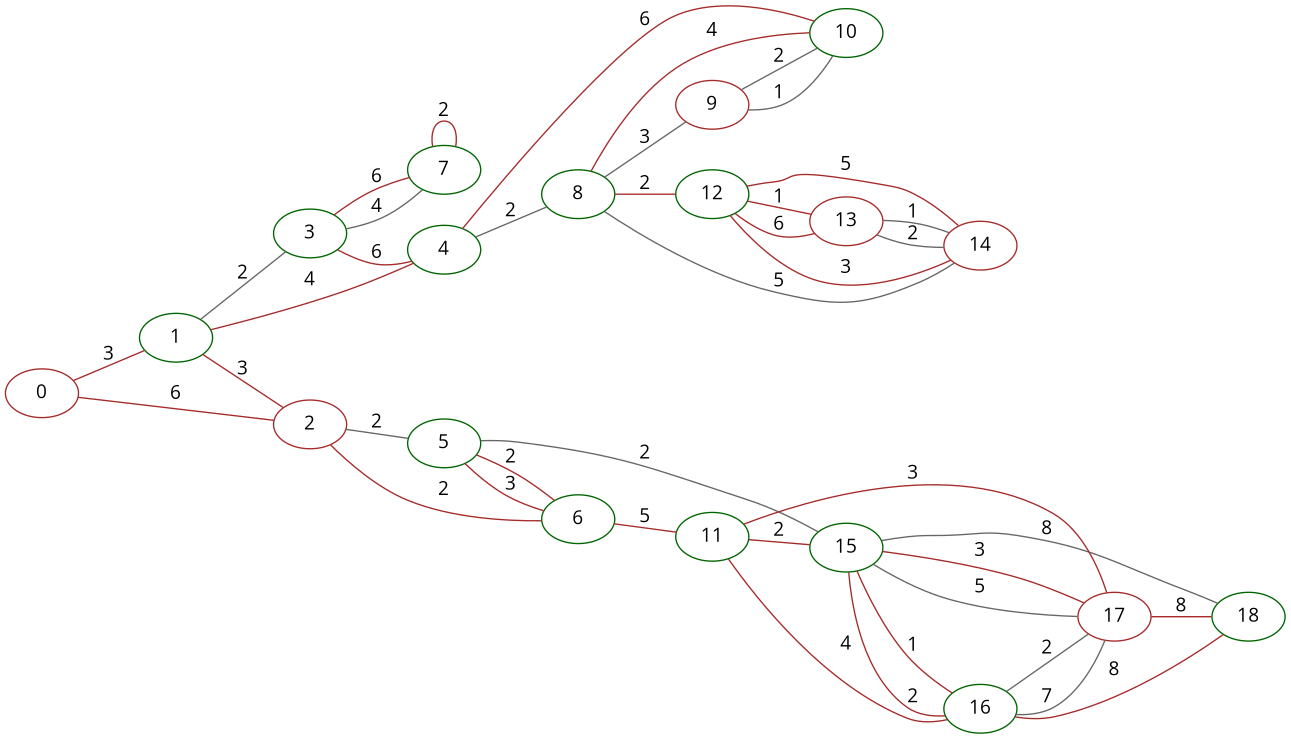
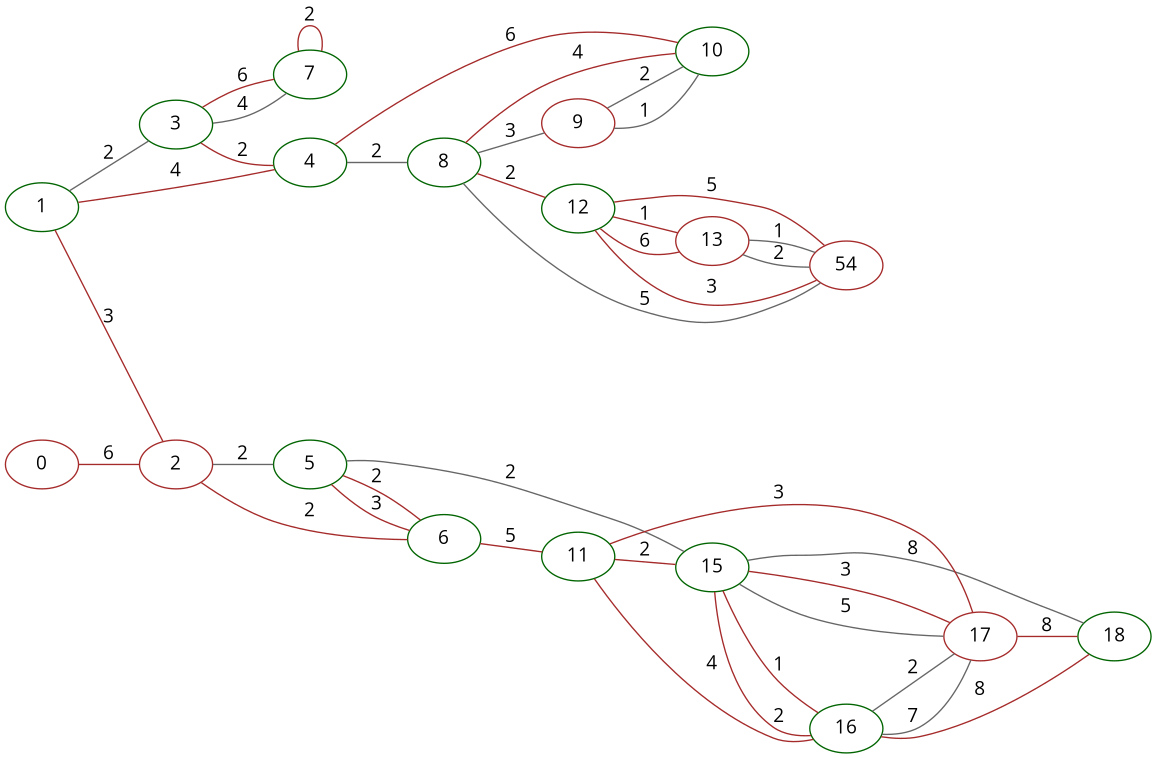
node "14": label "14" -> "54"
edge "3" -- "4": label "6" -> "2"
edge "1" -- "0": removed, label "3"
